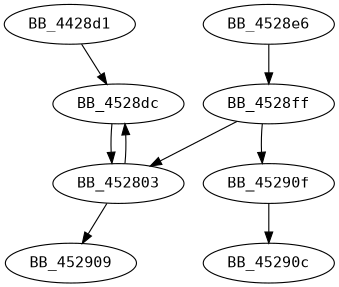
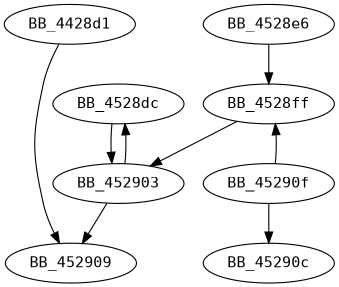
edge "BB_4428d1" -> "BB_4528dc": now "BB_4428d1" -> "BB_452909"
edge "BB_4528ff" -> "BB_45290f": reversed
node "BB_452803": label "BB_452803" -> "BB_452903"
